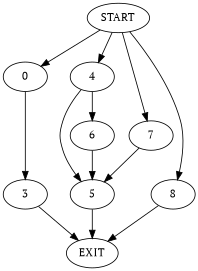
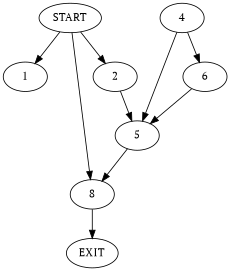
edge "START" -> "4": removed
node "0": label "0" -> "1"
node "7": label "7" -> "2"
node "3": removed
edge "5" -> "EXIT": now "5" -> "8"
